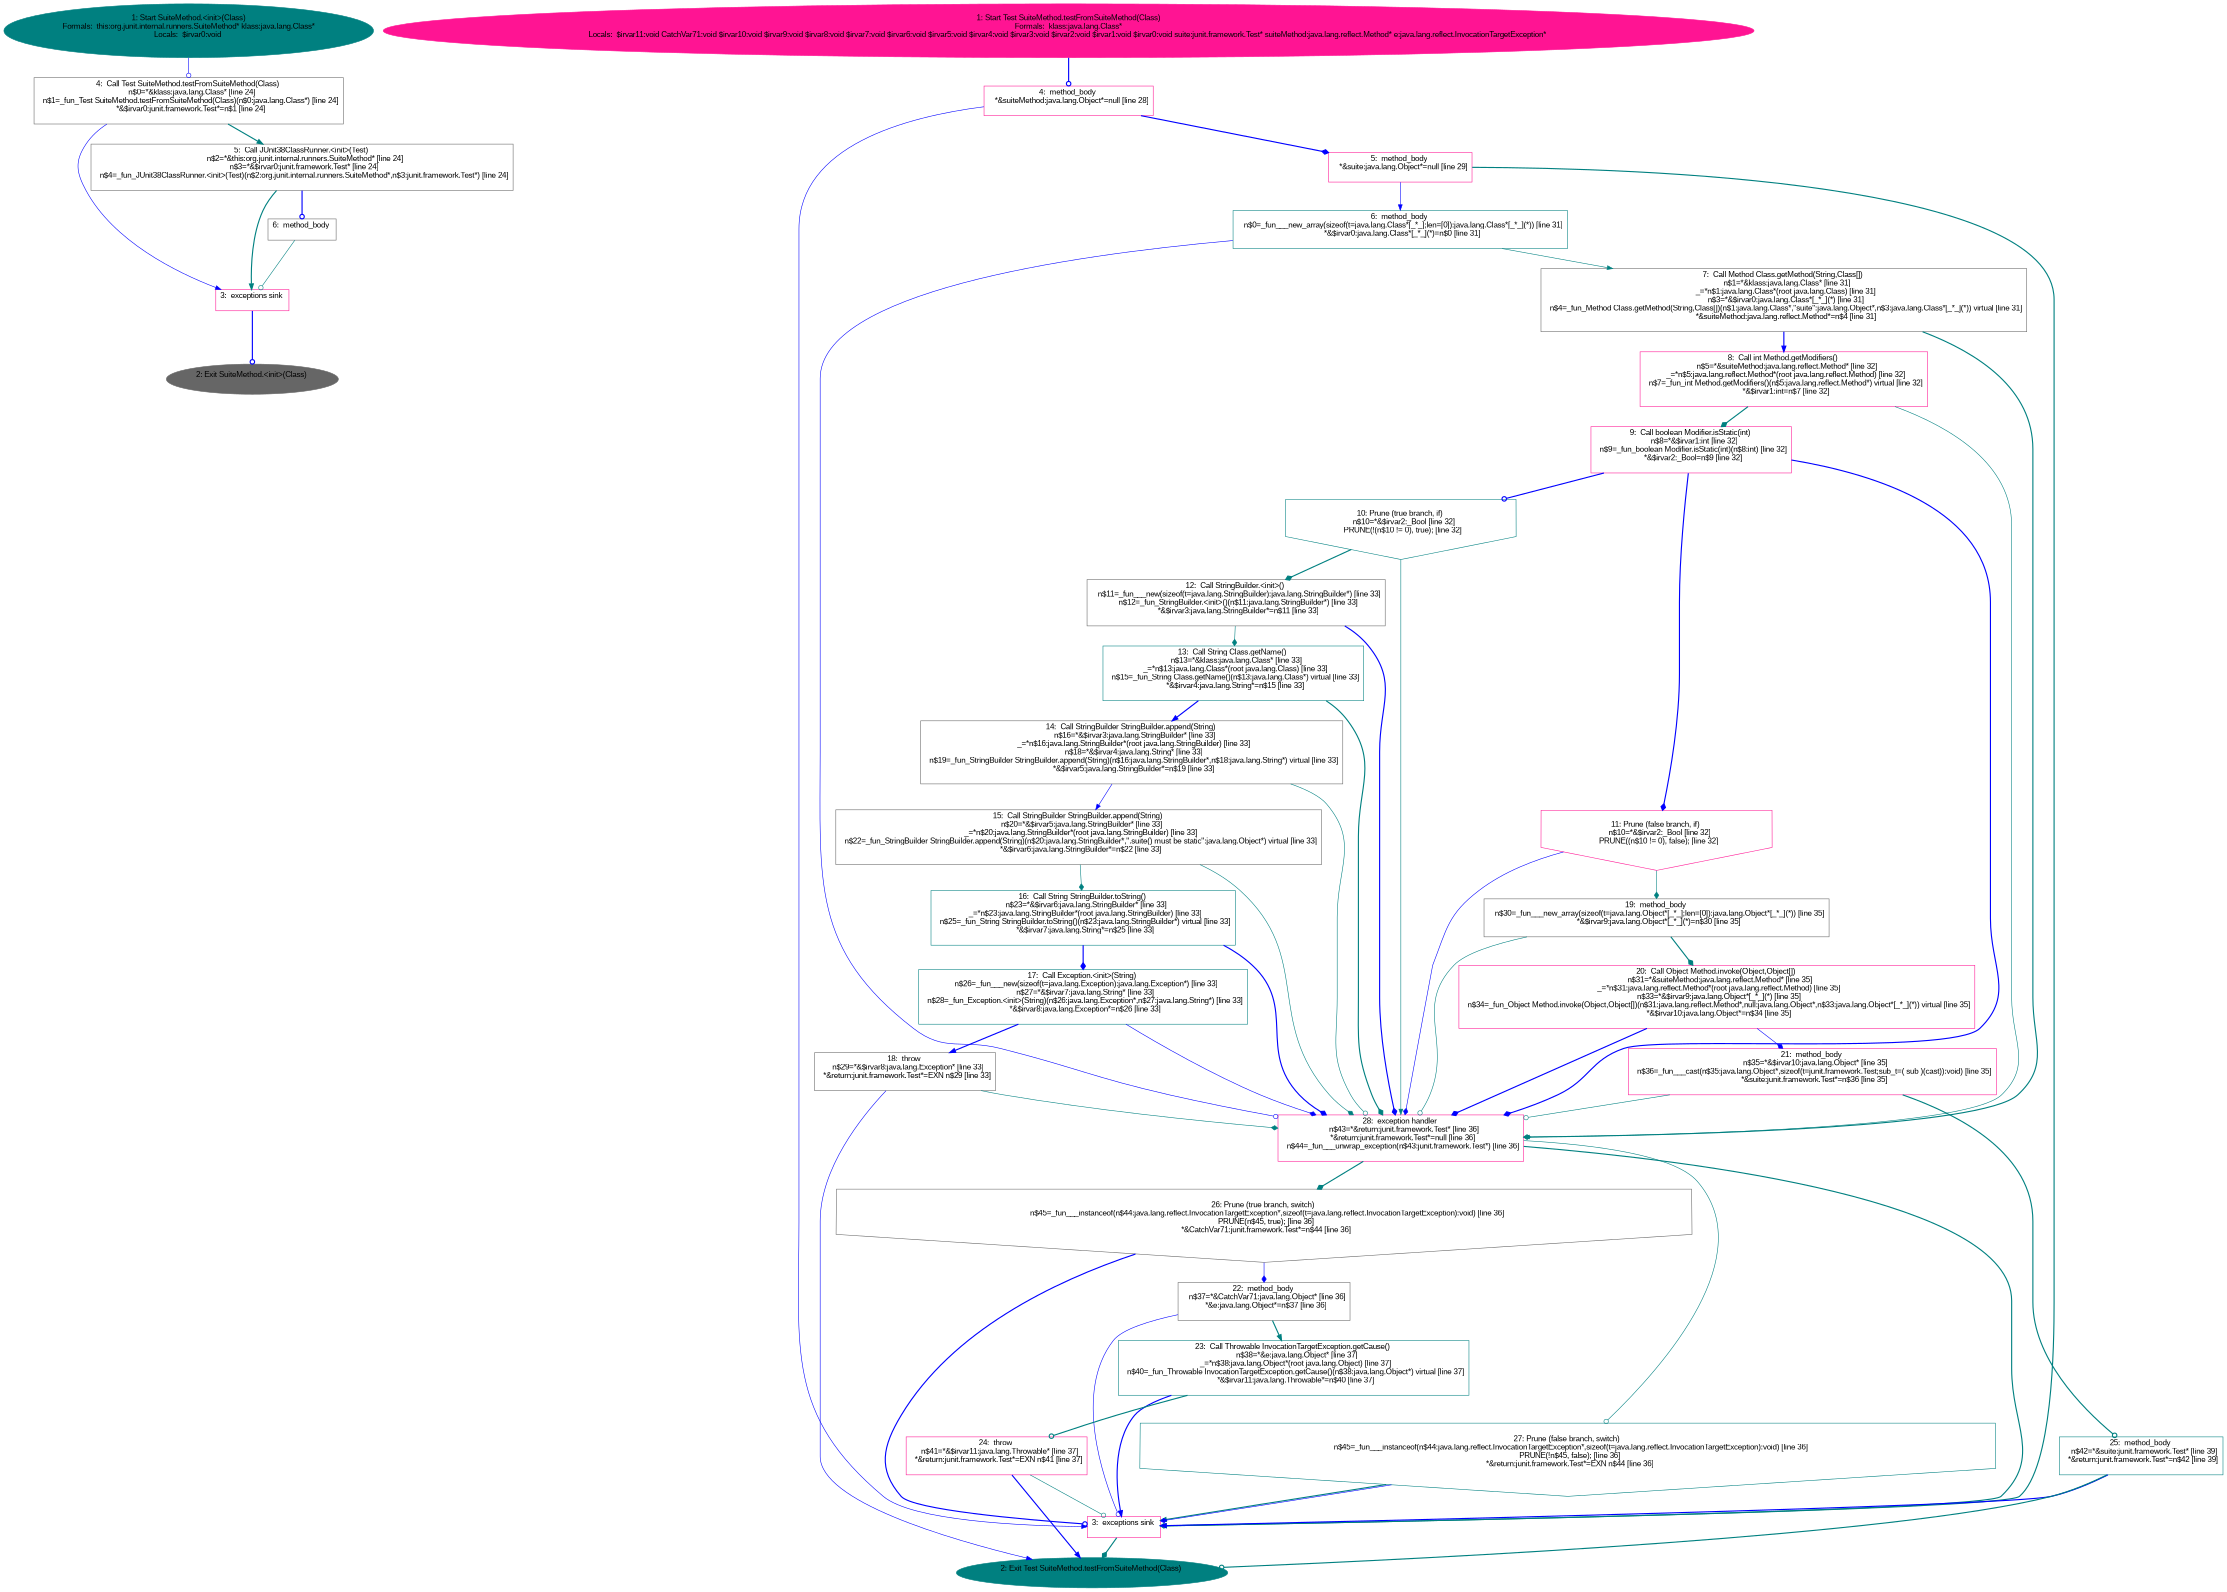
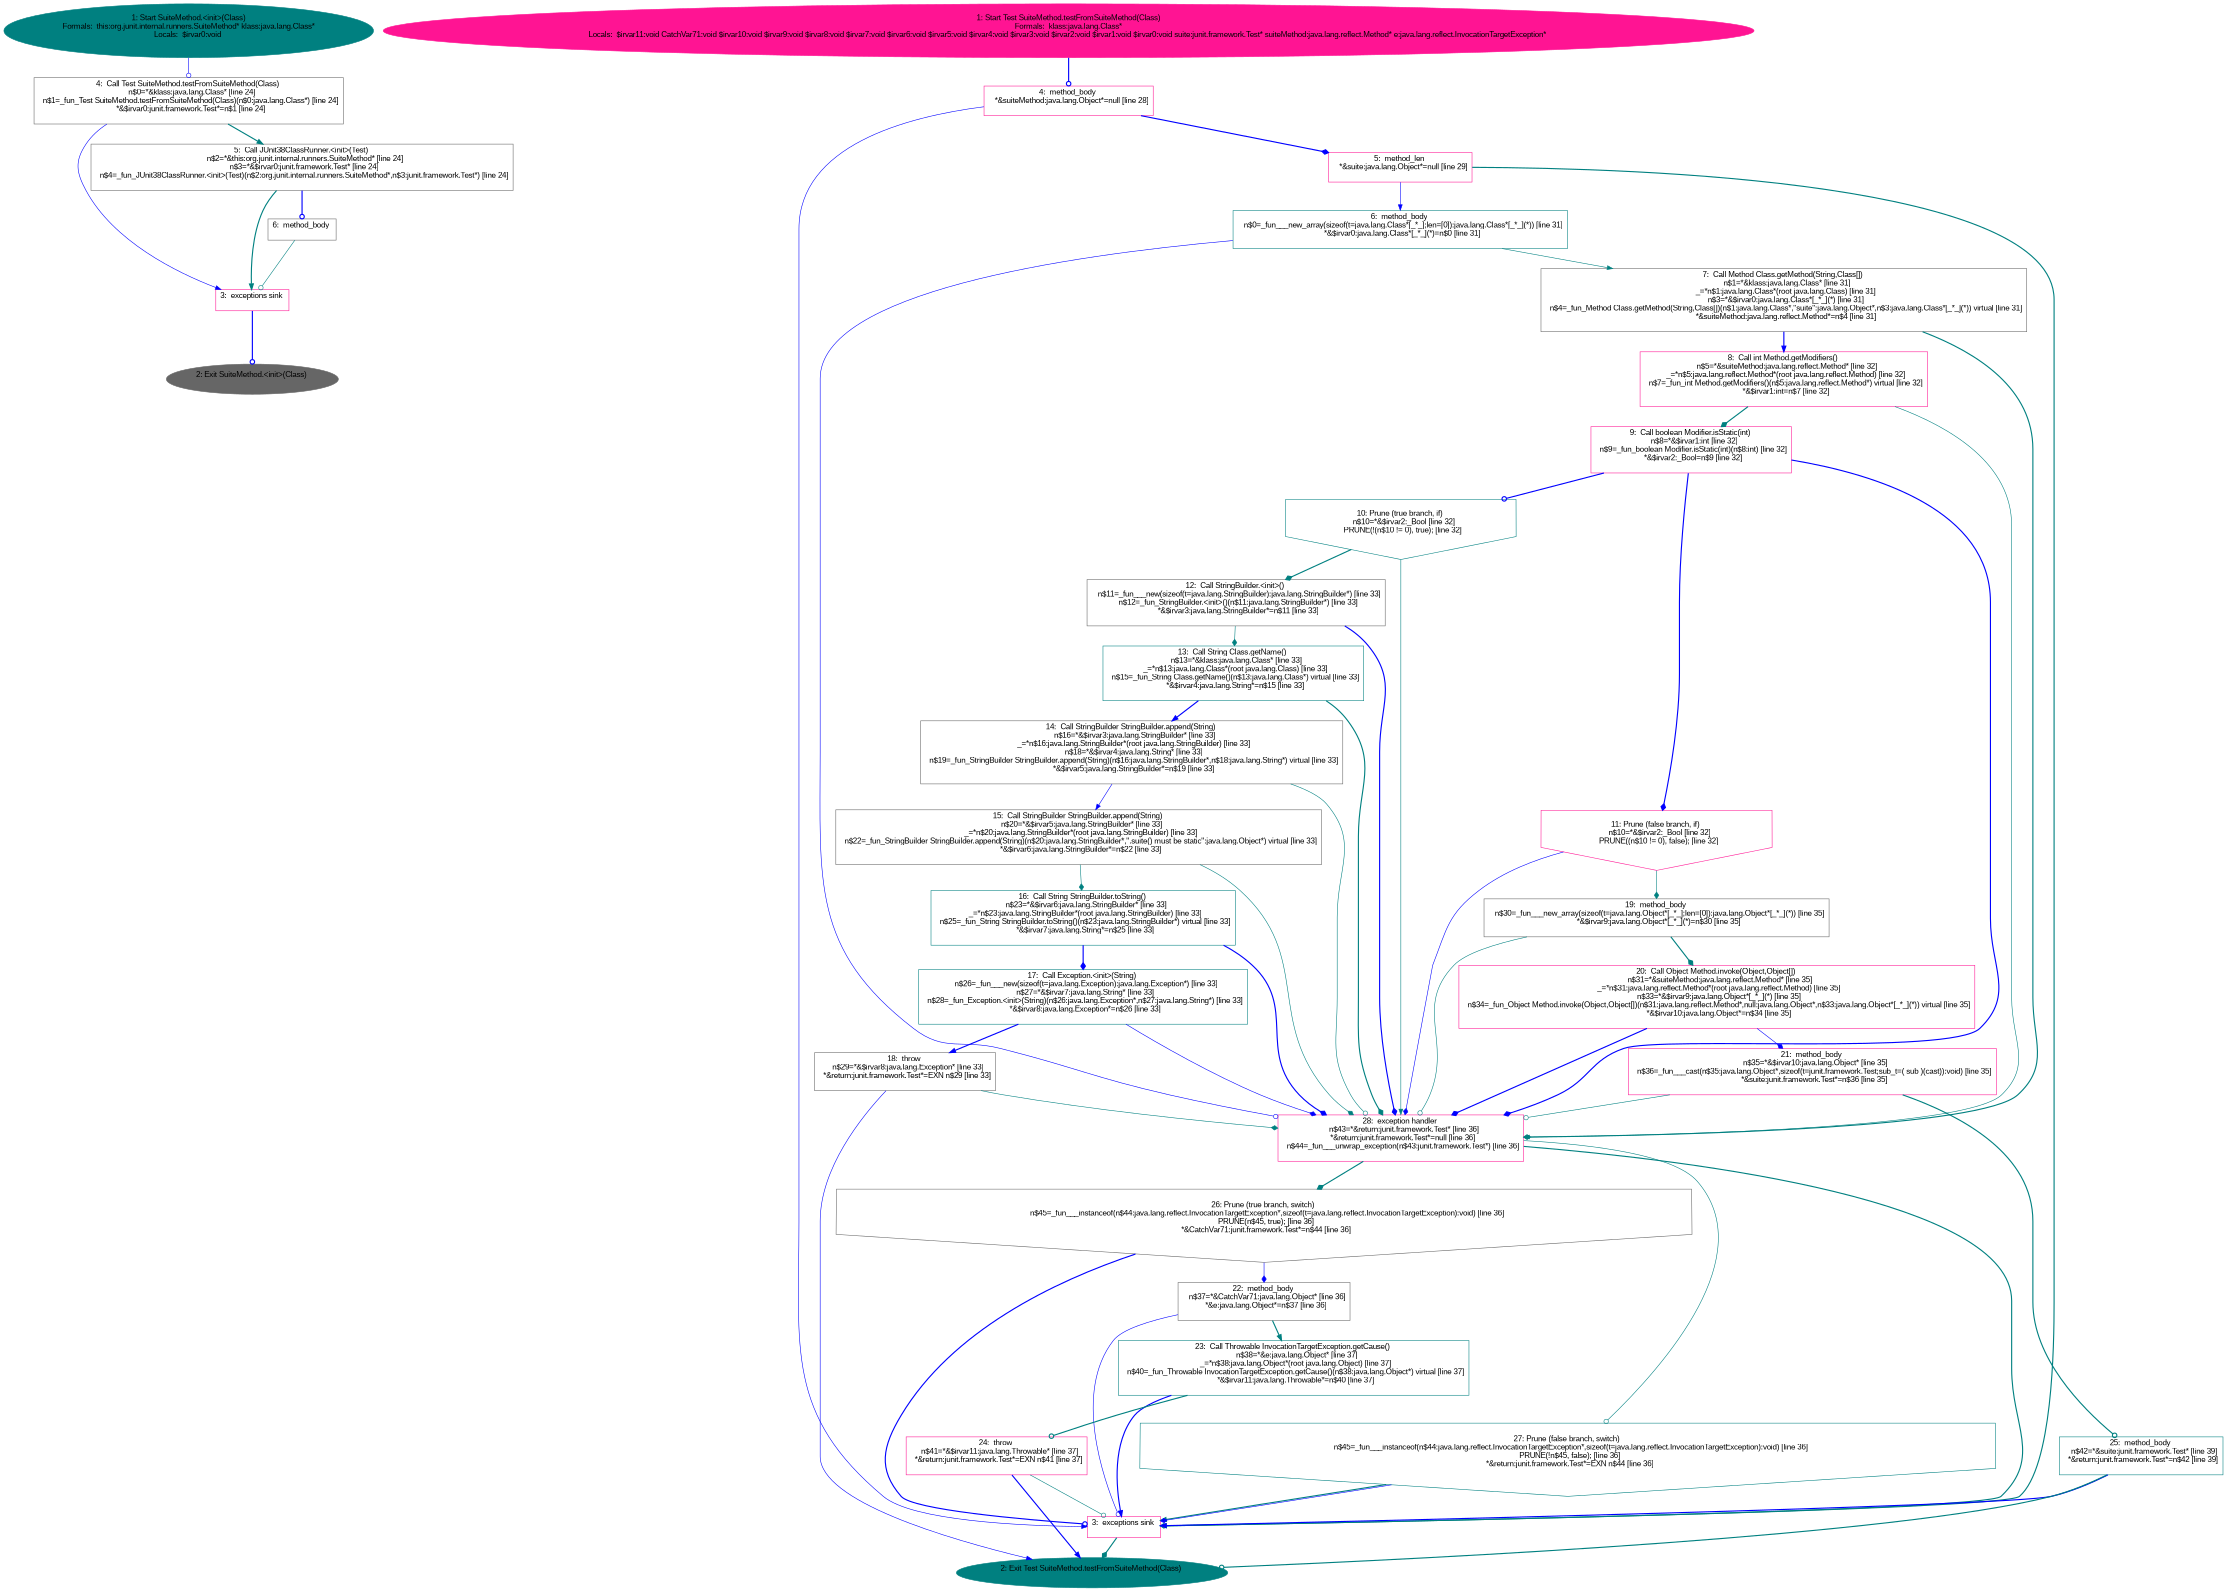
node "5:  method_body *&suite:java.lang.Object*=null [line 29]": label "5:  method_body *&suite:java.lang.Object*=null [line 29]" -> "5:  method_len *&suite:java.lang.Object*=null [line 29]"
